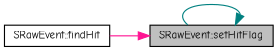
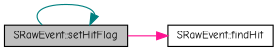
edge "SRawEvent::findHit" -> "SRawEvent::setHitFlag": reversed
